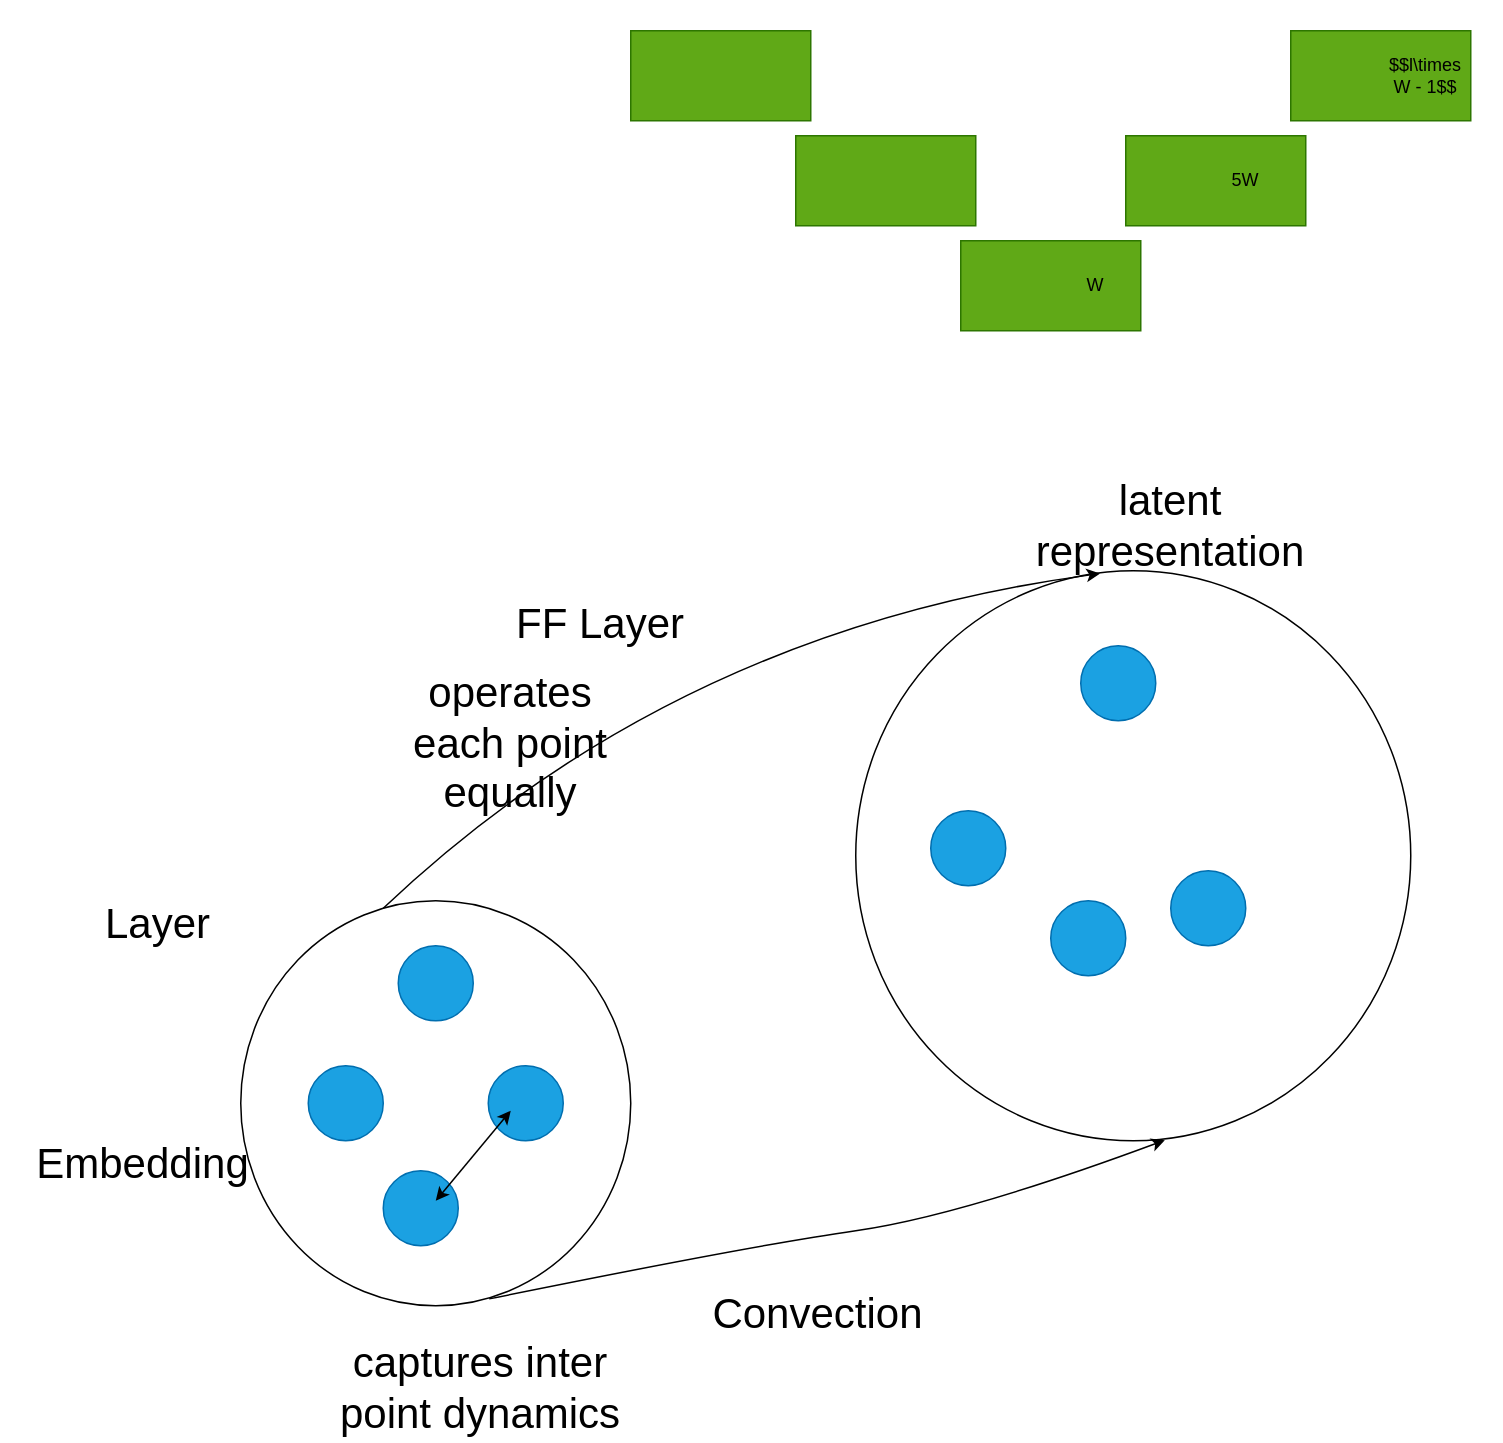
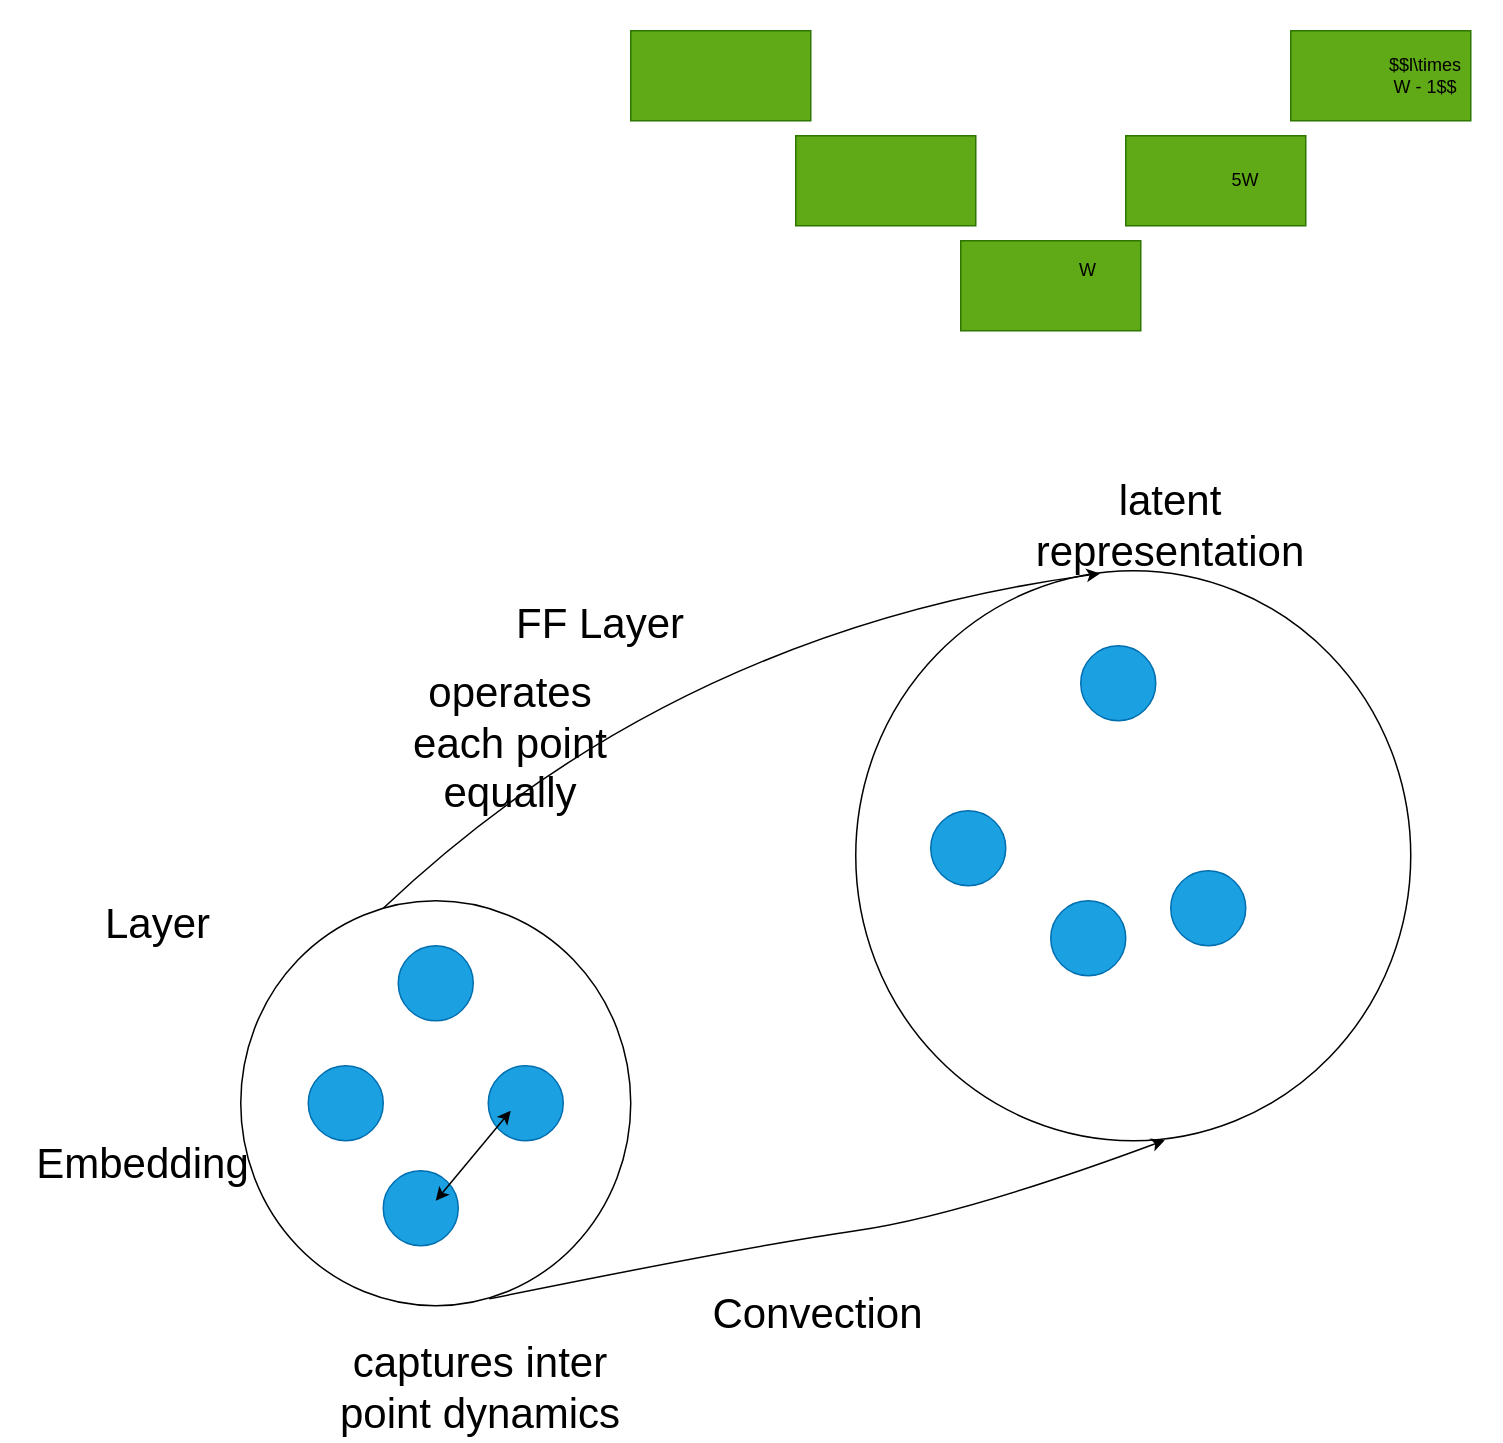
node "W": moved (1096, 286) -> (1088, 271)
